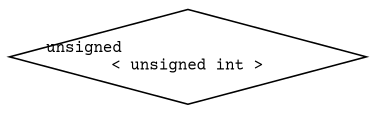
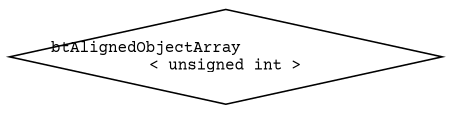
node "unsigned < unsigned int >": label "unsigned < unsigned int >" -> "btAlignedObjectArray < unsigned int >"
